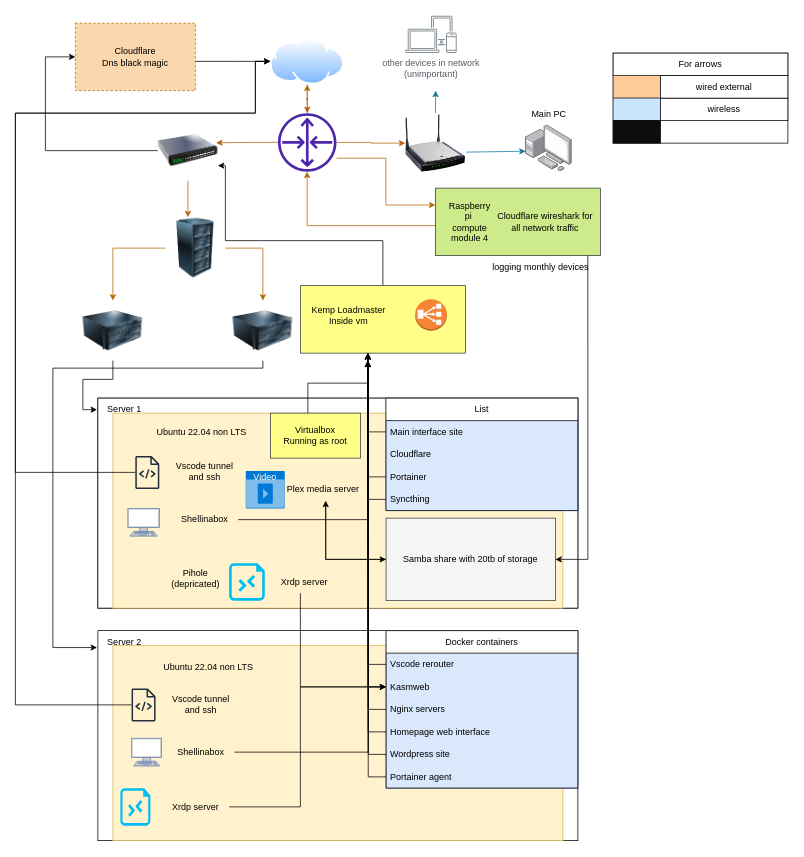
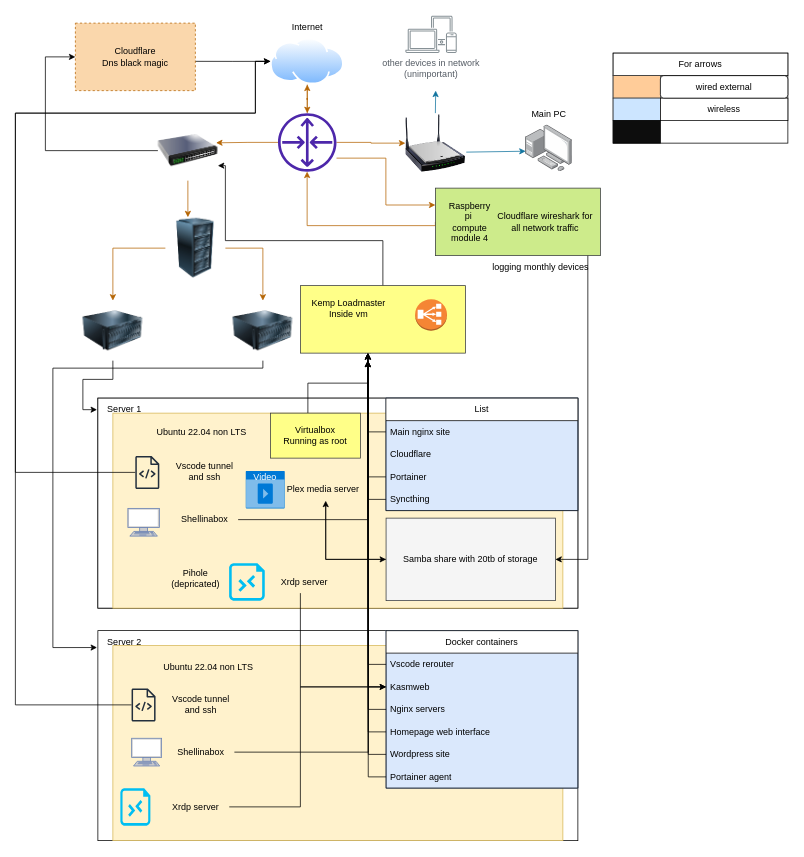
node "Internet": added
node "wired external": shape rectangle -> rounded rectangle
node "Kemp Loadmaster Inside vm": moved (348, 315) -> (348, 308)
node "Main interface site": label "Main interface site" -> "Main nginx site"
